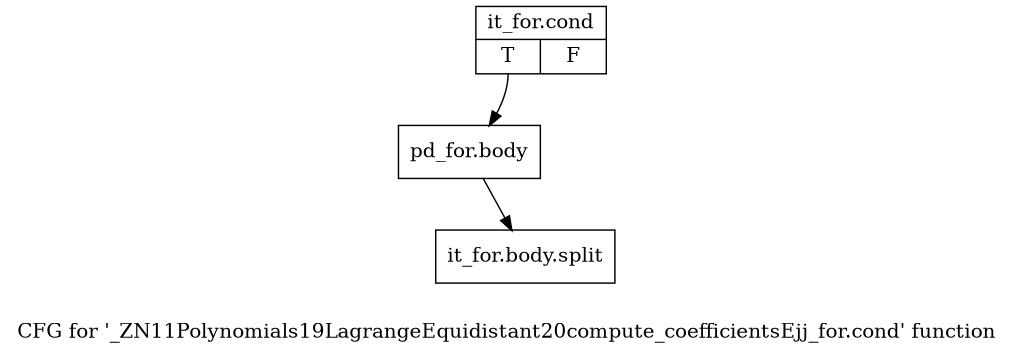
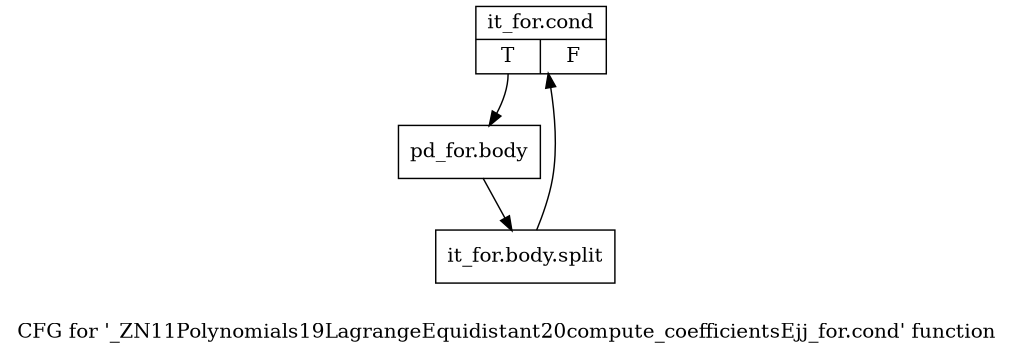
edge "it_for.body.split" -> "it_for.cond": added
